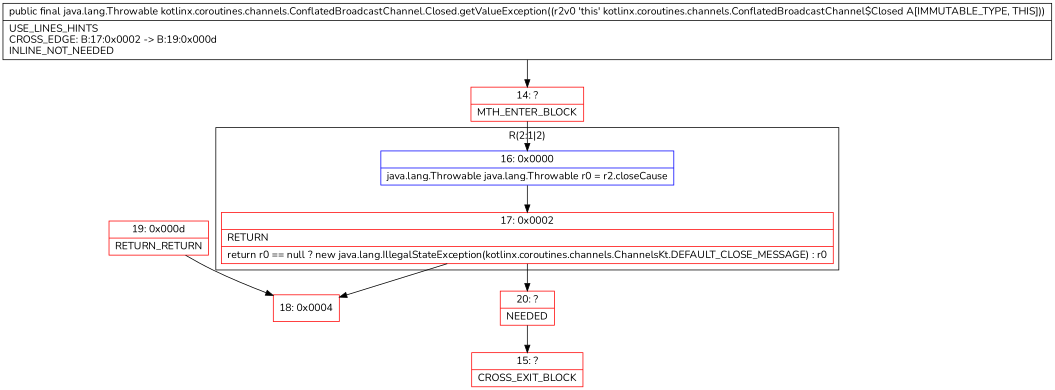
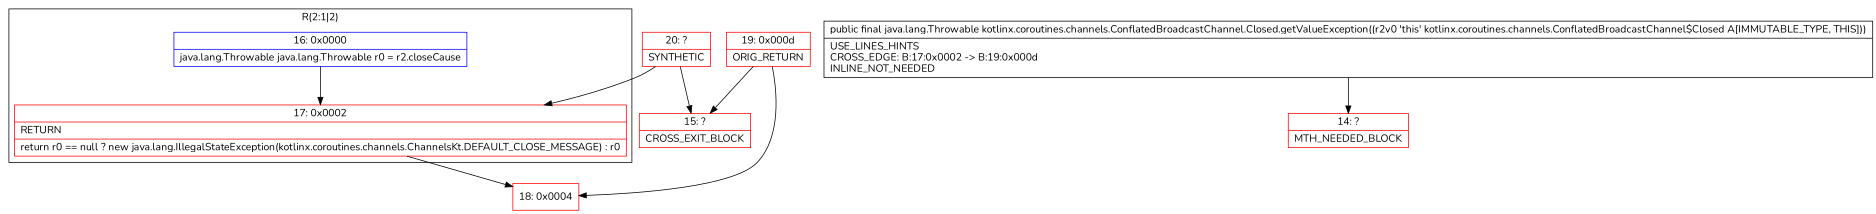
edge "19: 0x000d" -> "15: ?": added
node "14: ?": text "MTH_ENTER_BLOCK" -> "MTH_NEEDED_BLOCK"
edge "14: ?" -> "16: 0x0000": removed
node "19: 0x000d": text "RETURN_RETURN" -> "ORIG_RETURN"
edge "17: 0x0002" -> "20: ?": reversed
node "20: ?": text "NEEDED" -> "SYNTHETIC"
